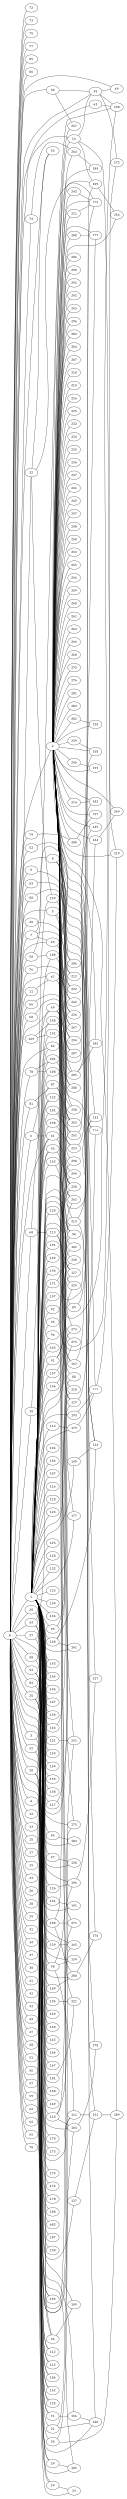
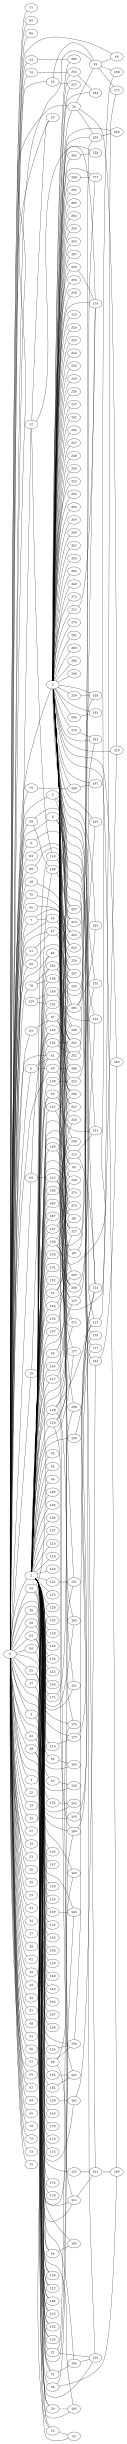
node "63": removed
edge "138" -- "7": removed
edge "2" -- "252": added
